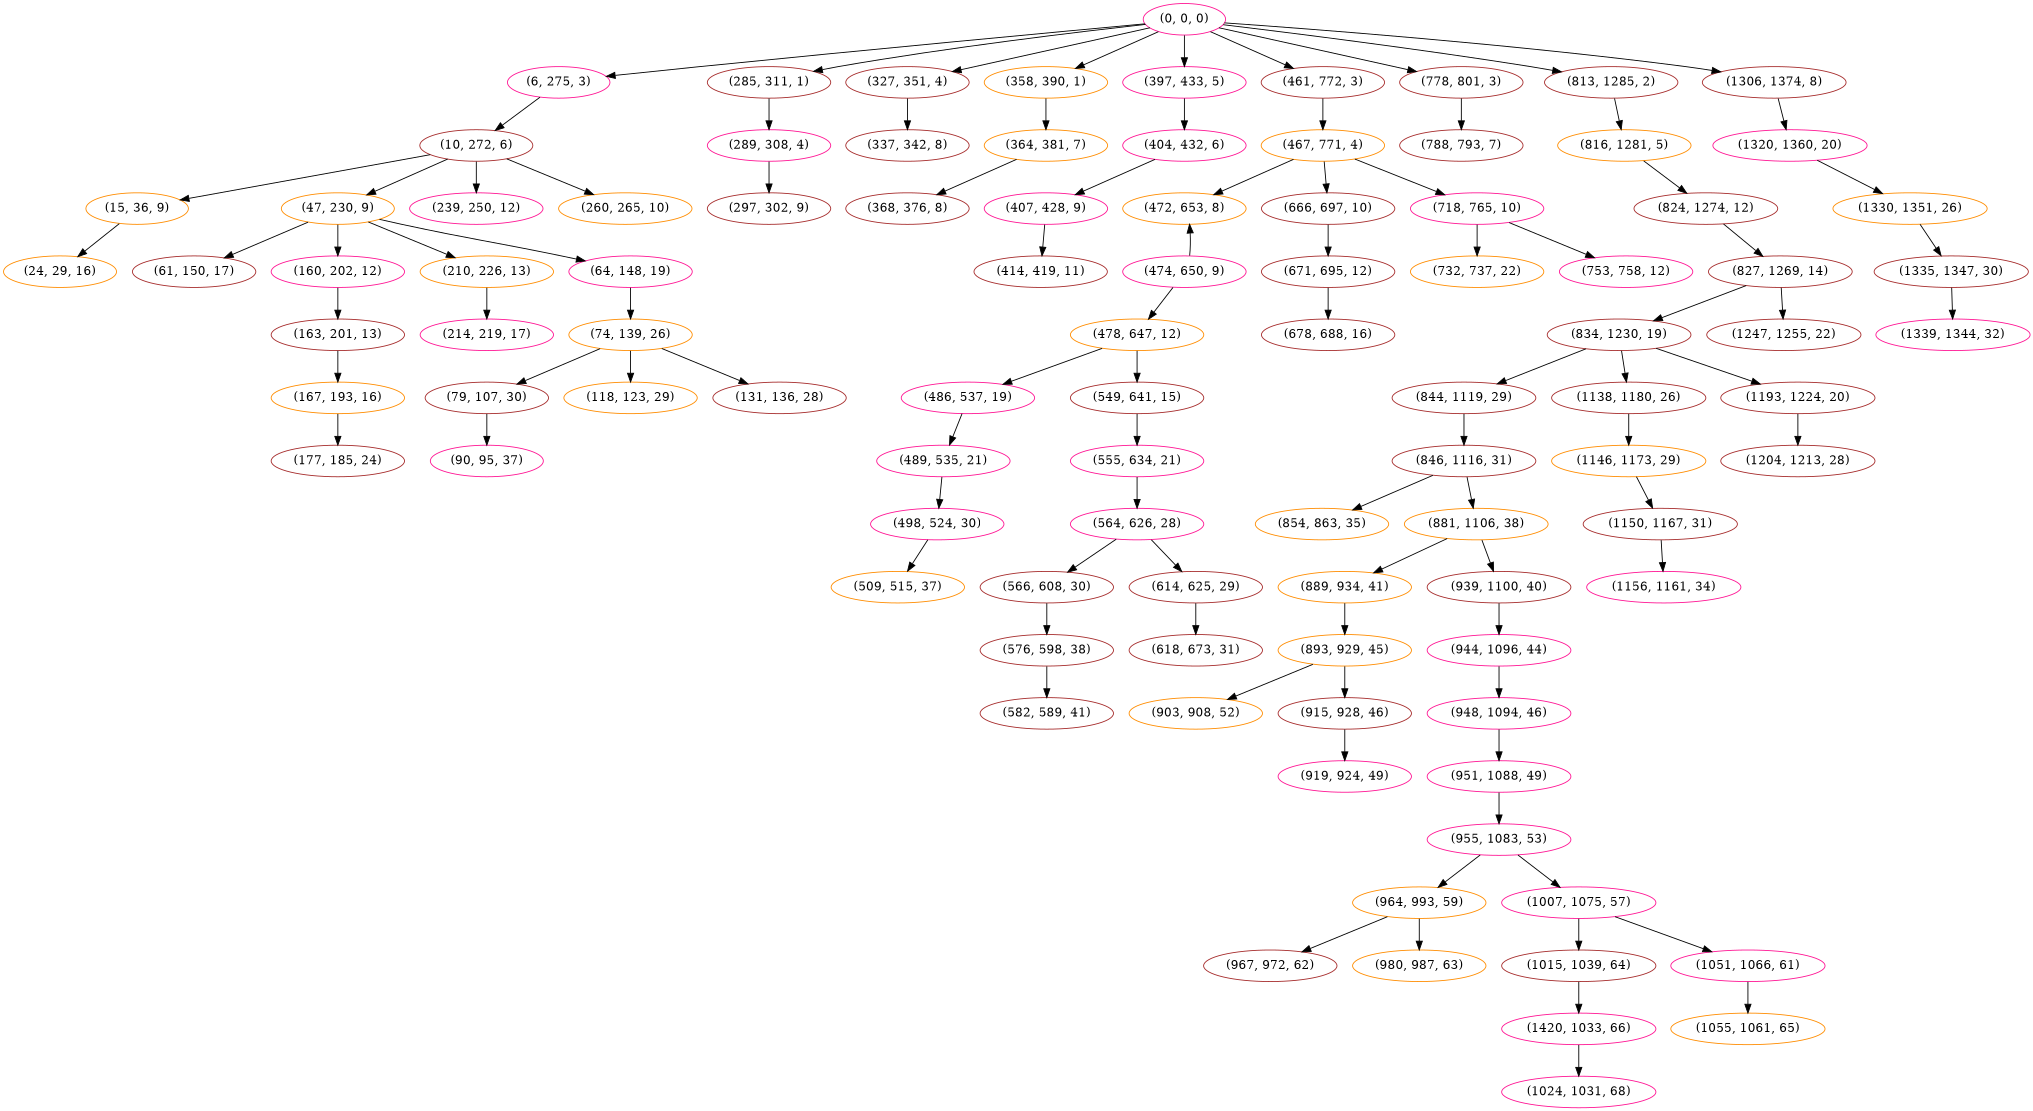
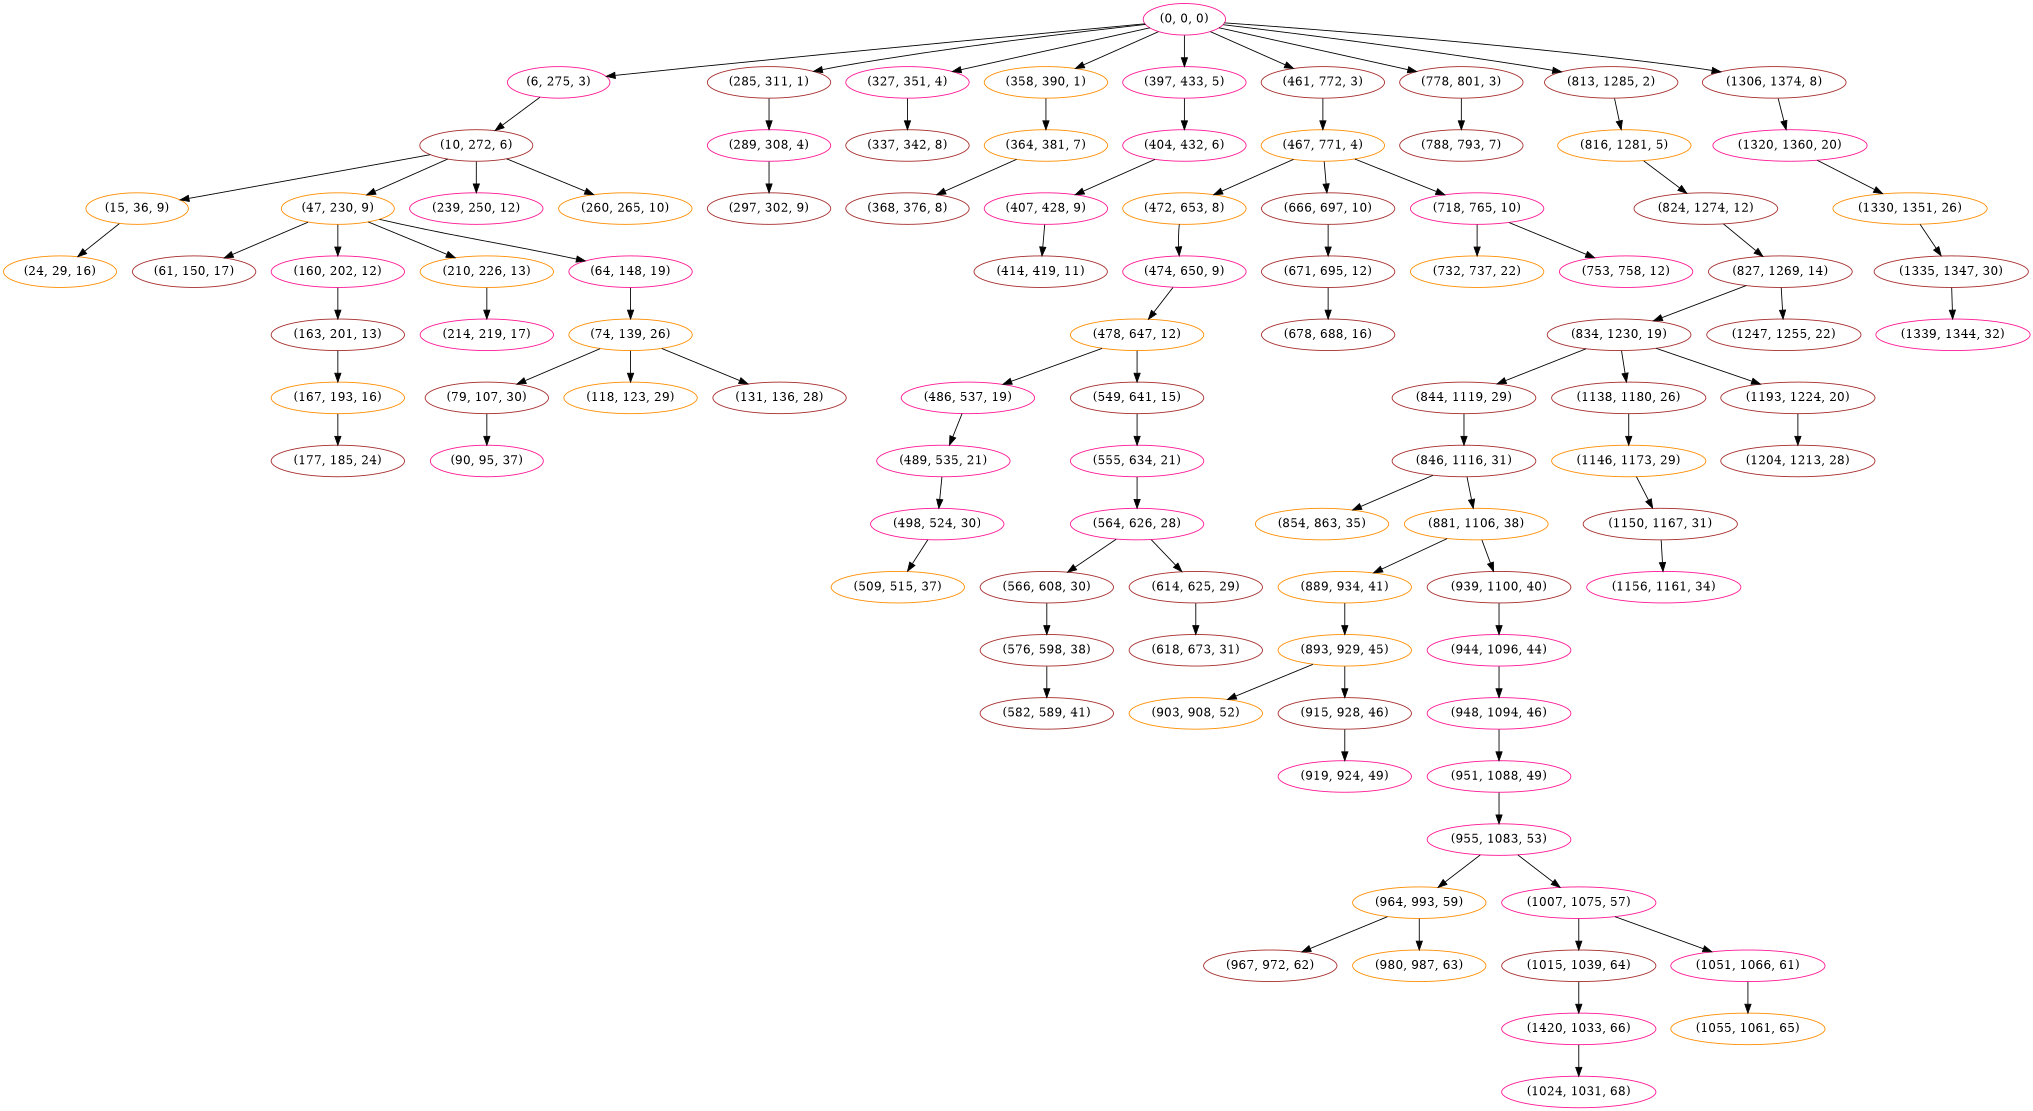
node "(327, 351, 4)": color brown -> deeppink
edge "(474, 650, 9)" -> "(472, 653, 8)": reversed
